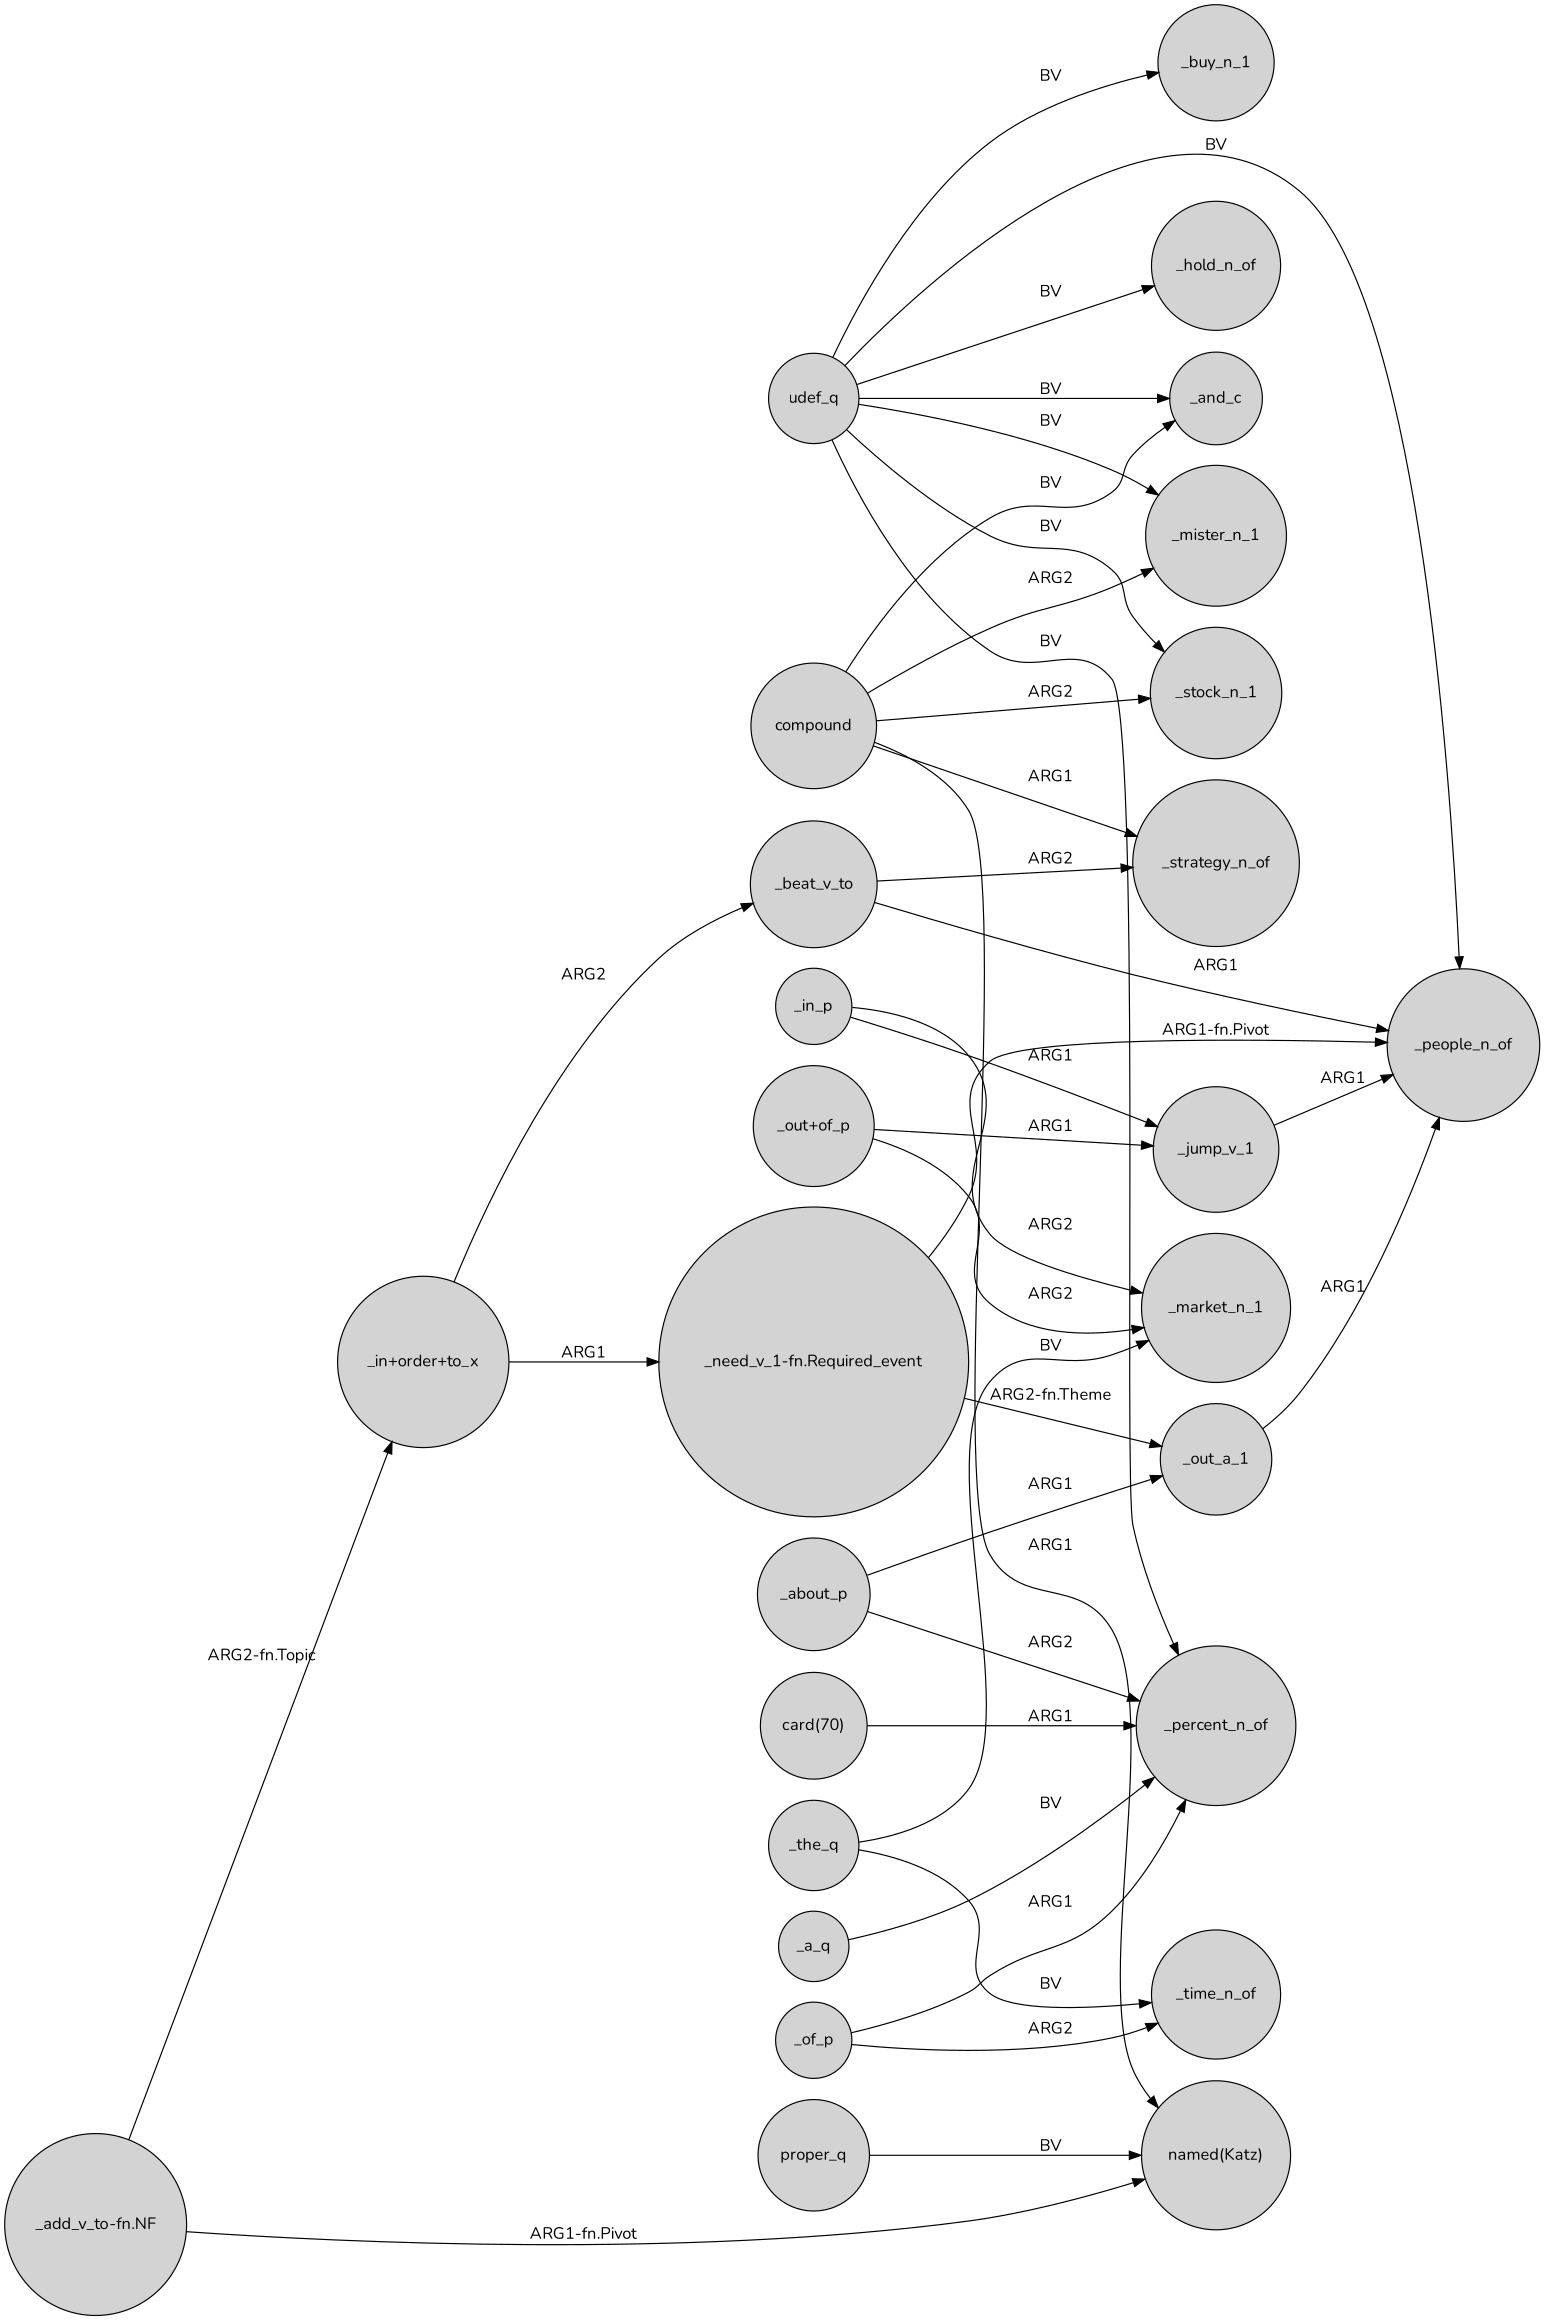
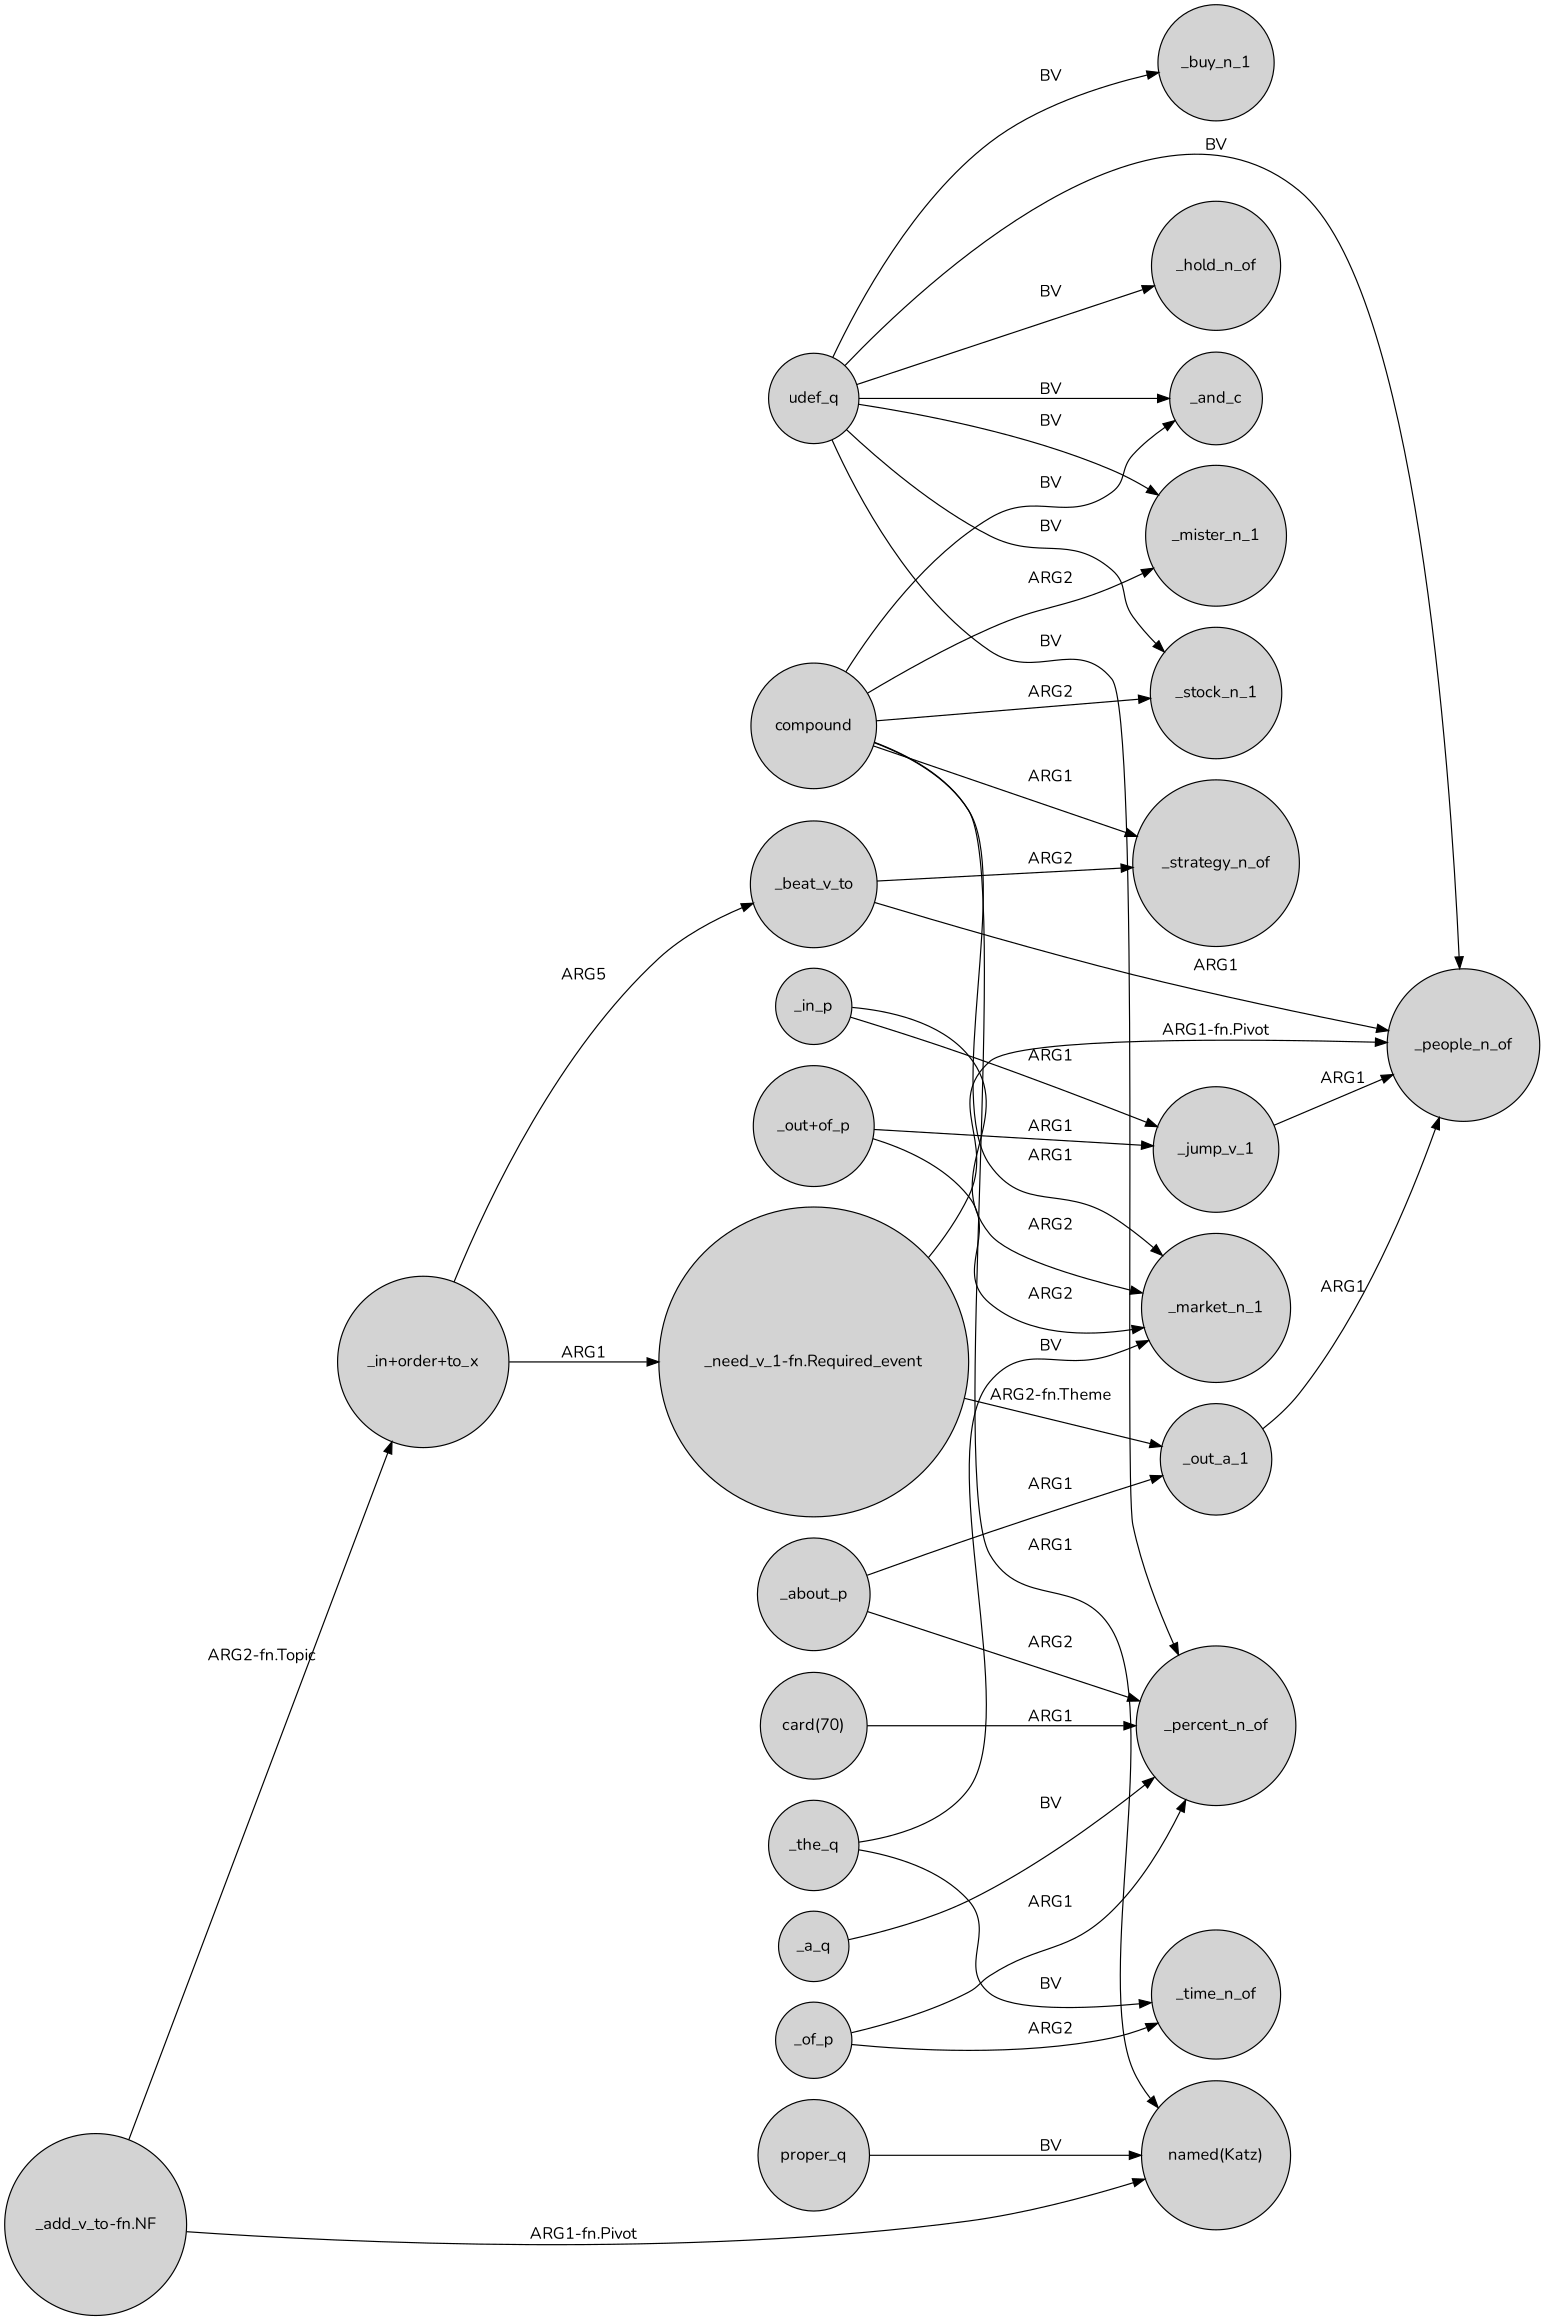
edge "_in+order+to_x" -> "_beat_v_to": label "ARG2" -> "ARG5"
edge "compound" -> "_market_n_1": added, label "ARG1"
